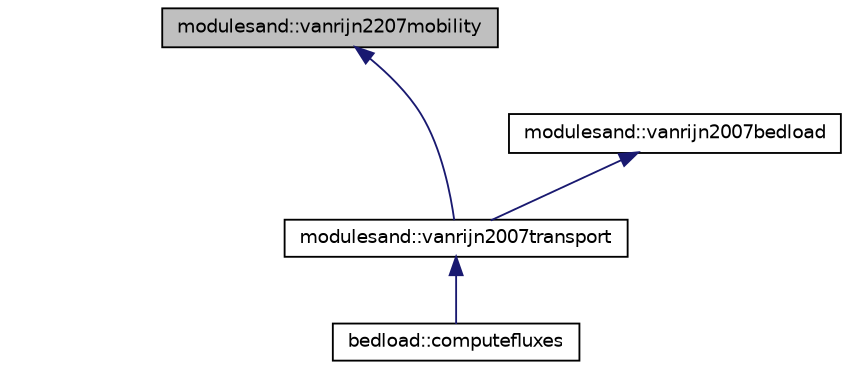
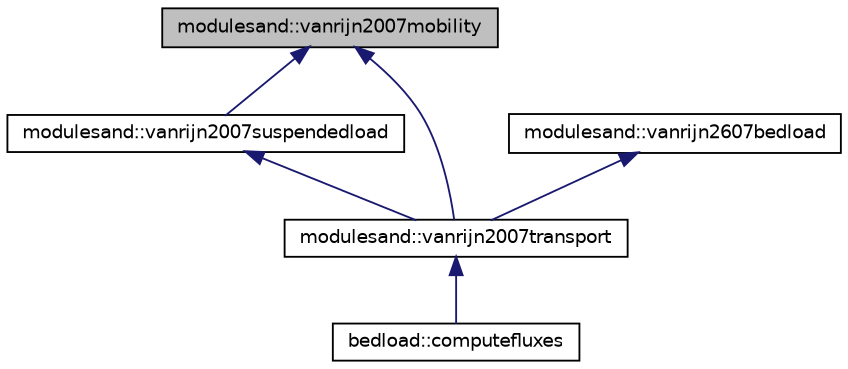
node "modulesand::vanrijn2207mobility": label "modulesand::vanrijn2207mobility" -> "modulesand::vanrijn2007mobility"
node "modulesand::vanrijn2007suspendedload": added
node "modulesand::vanrijn2007bedload": label "modulesand::vanrijn2007bedload" -> "modulesand::vanrijn2607bedload"
